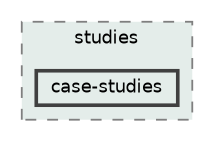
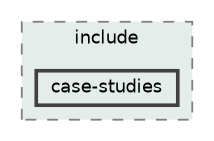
cluster "studies": label "studies" -> "include"
